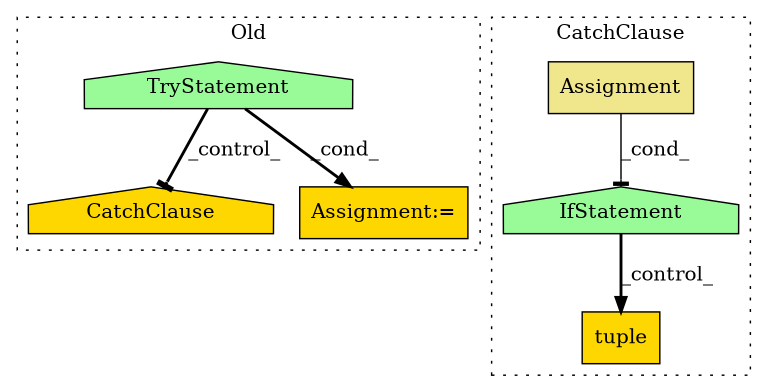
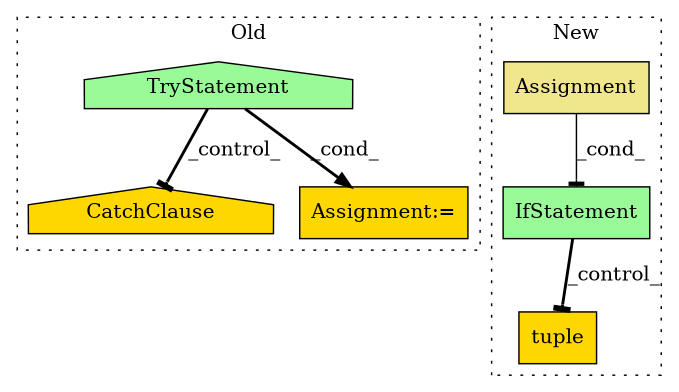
cluster "CatchClause": label "CatchClause" -> "New"
node "IfStatement": shape house -> box
edge "IfStatement" -> "tuple": arrowhead normal -> tee
